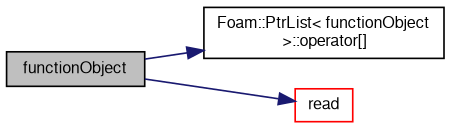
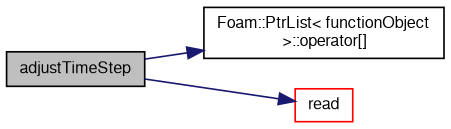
node "functionObject": label "functionObject" -> "adjustTimeStep"
